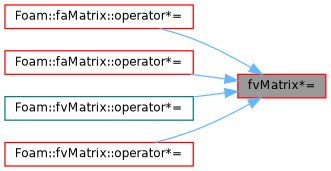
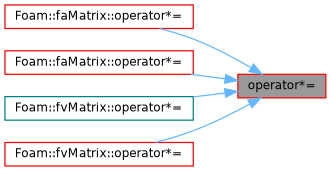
node "fvMatrix*=": label "fvMatrix*=" -> "operator*="
